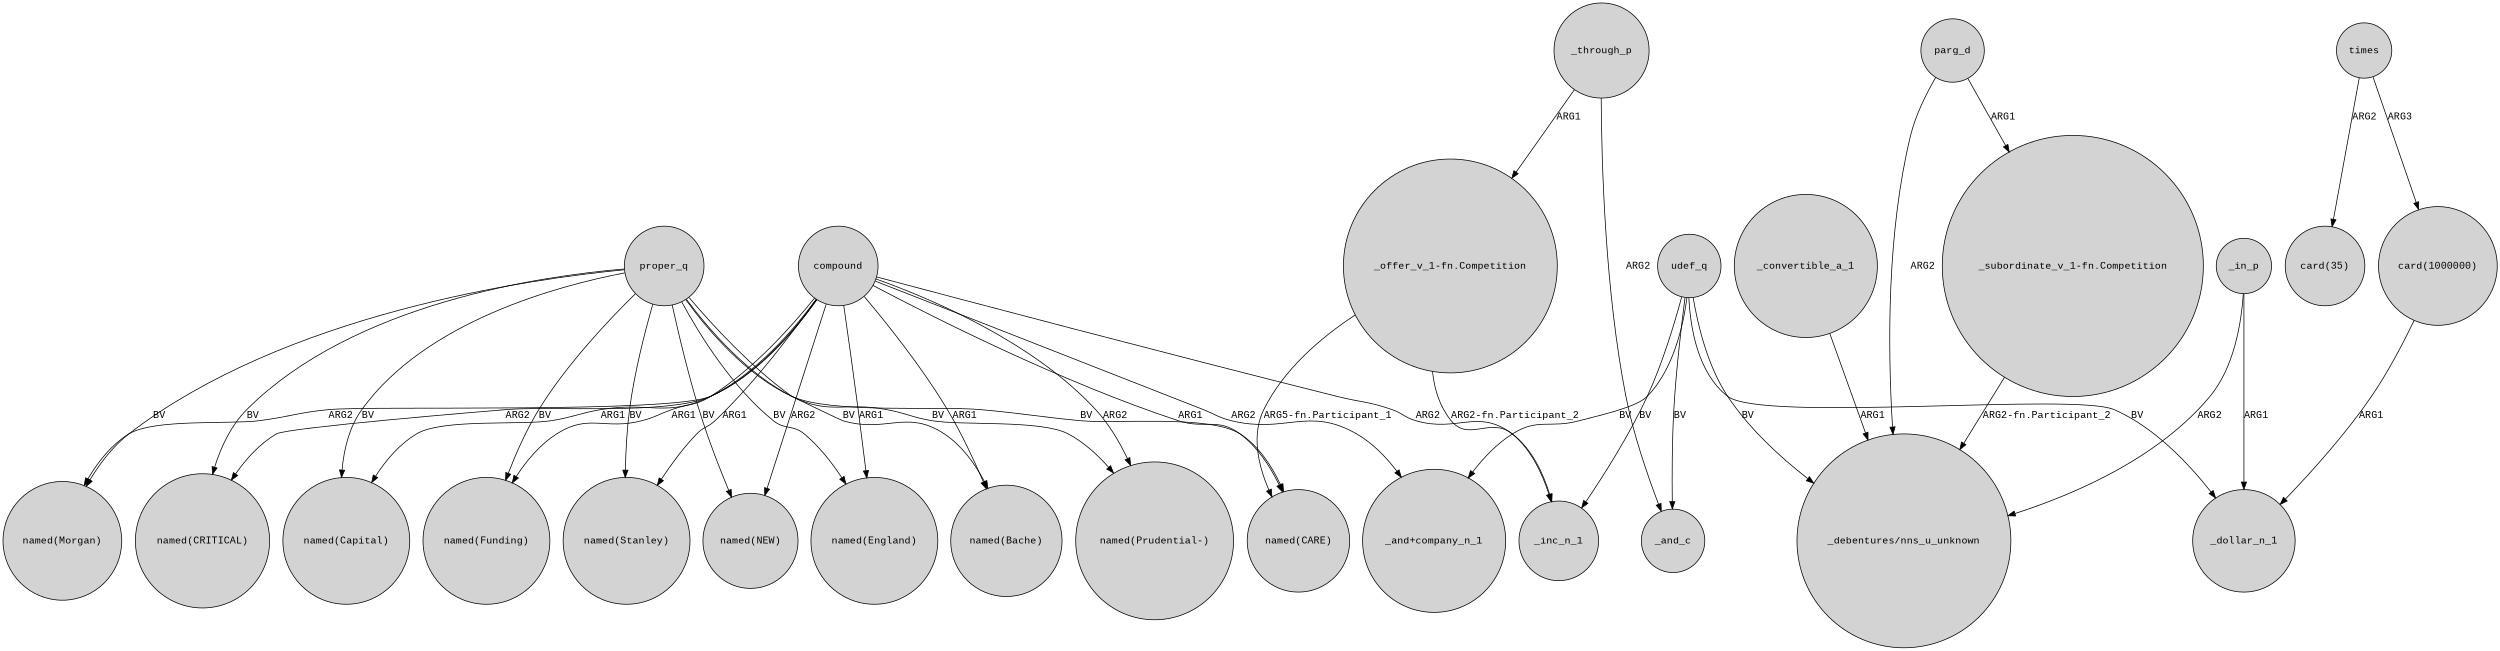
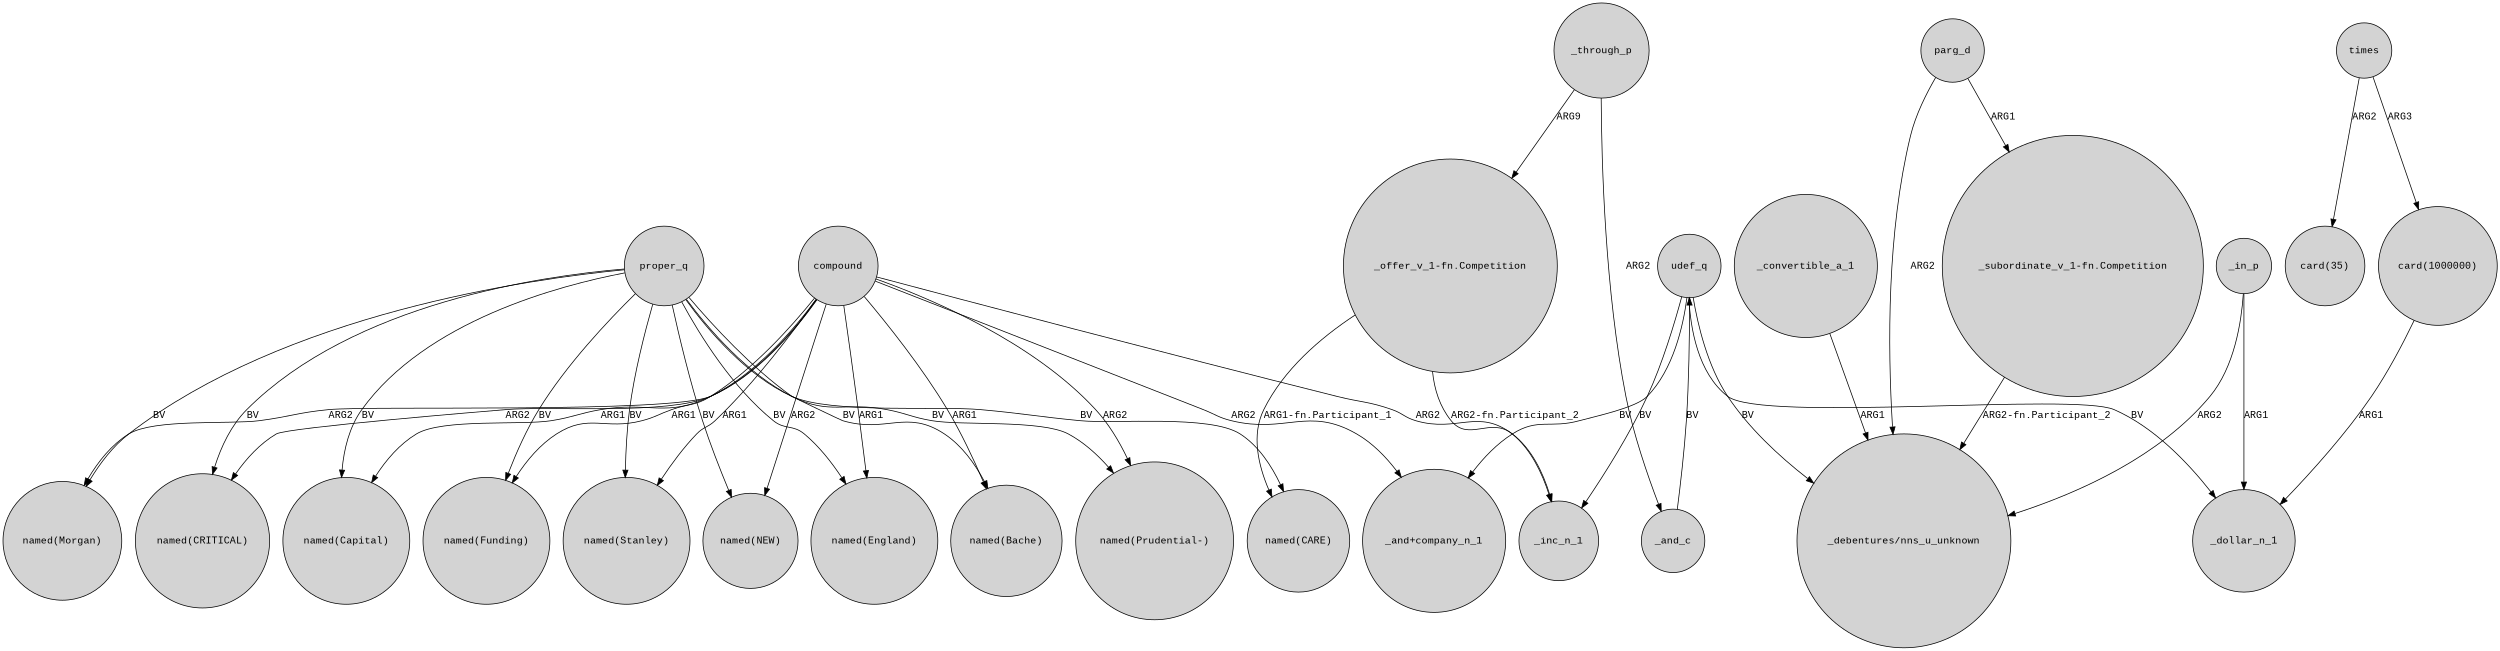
edge "_through_p" -> "_offer_v_1-fn.Competition": label "ARG1" -> "ARG9"
edge "compound" -> "named(CARE)": removed, label "ARG1"
edge "udef_q" -> "_and_c": reversed
edge "_offer_v_1-fn.Competition" -> "named(CARE)": label "ARG5-fn.Participant_1" -> "ARG1-fn.Participant_1"
